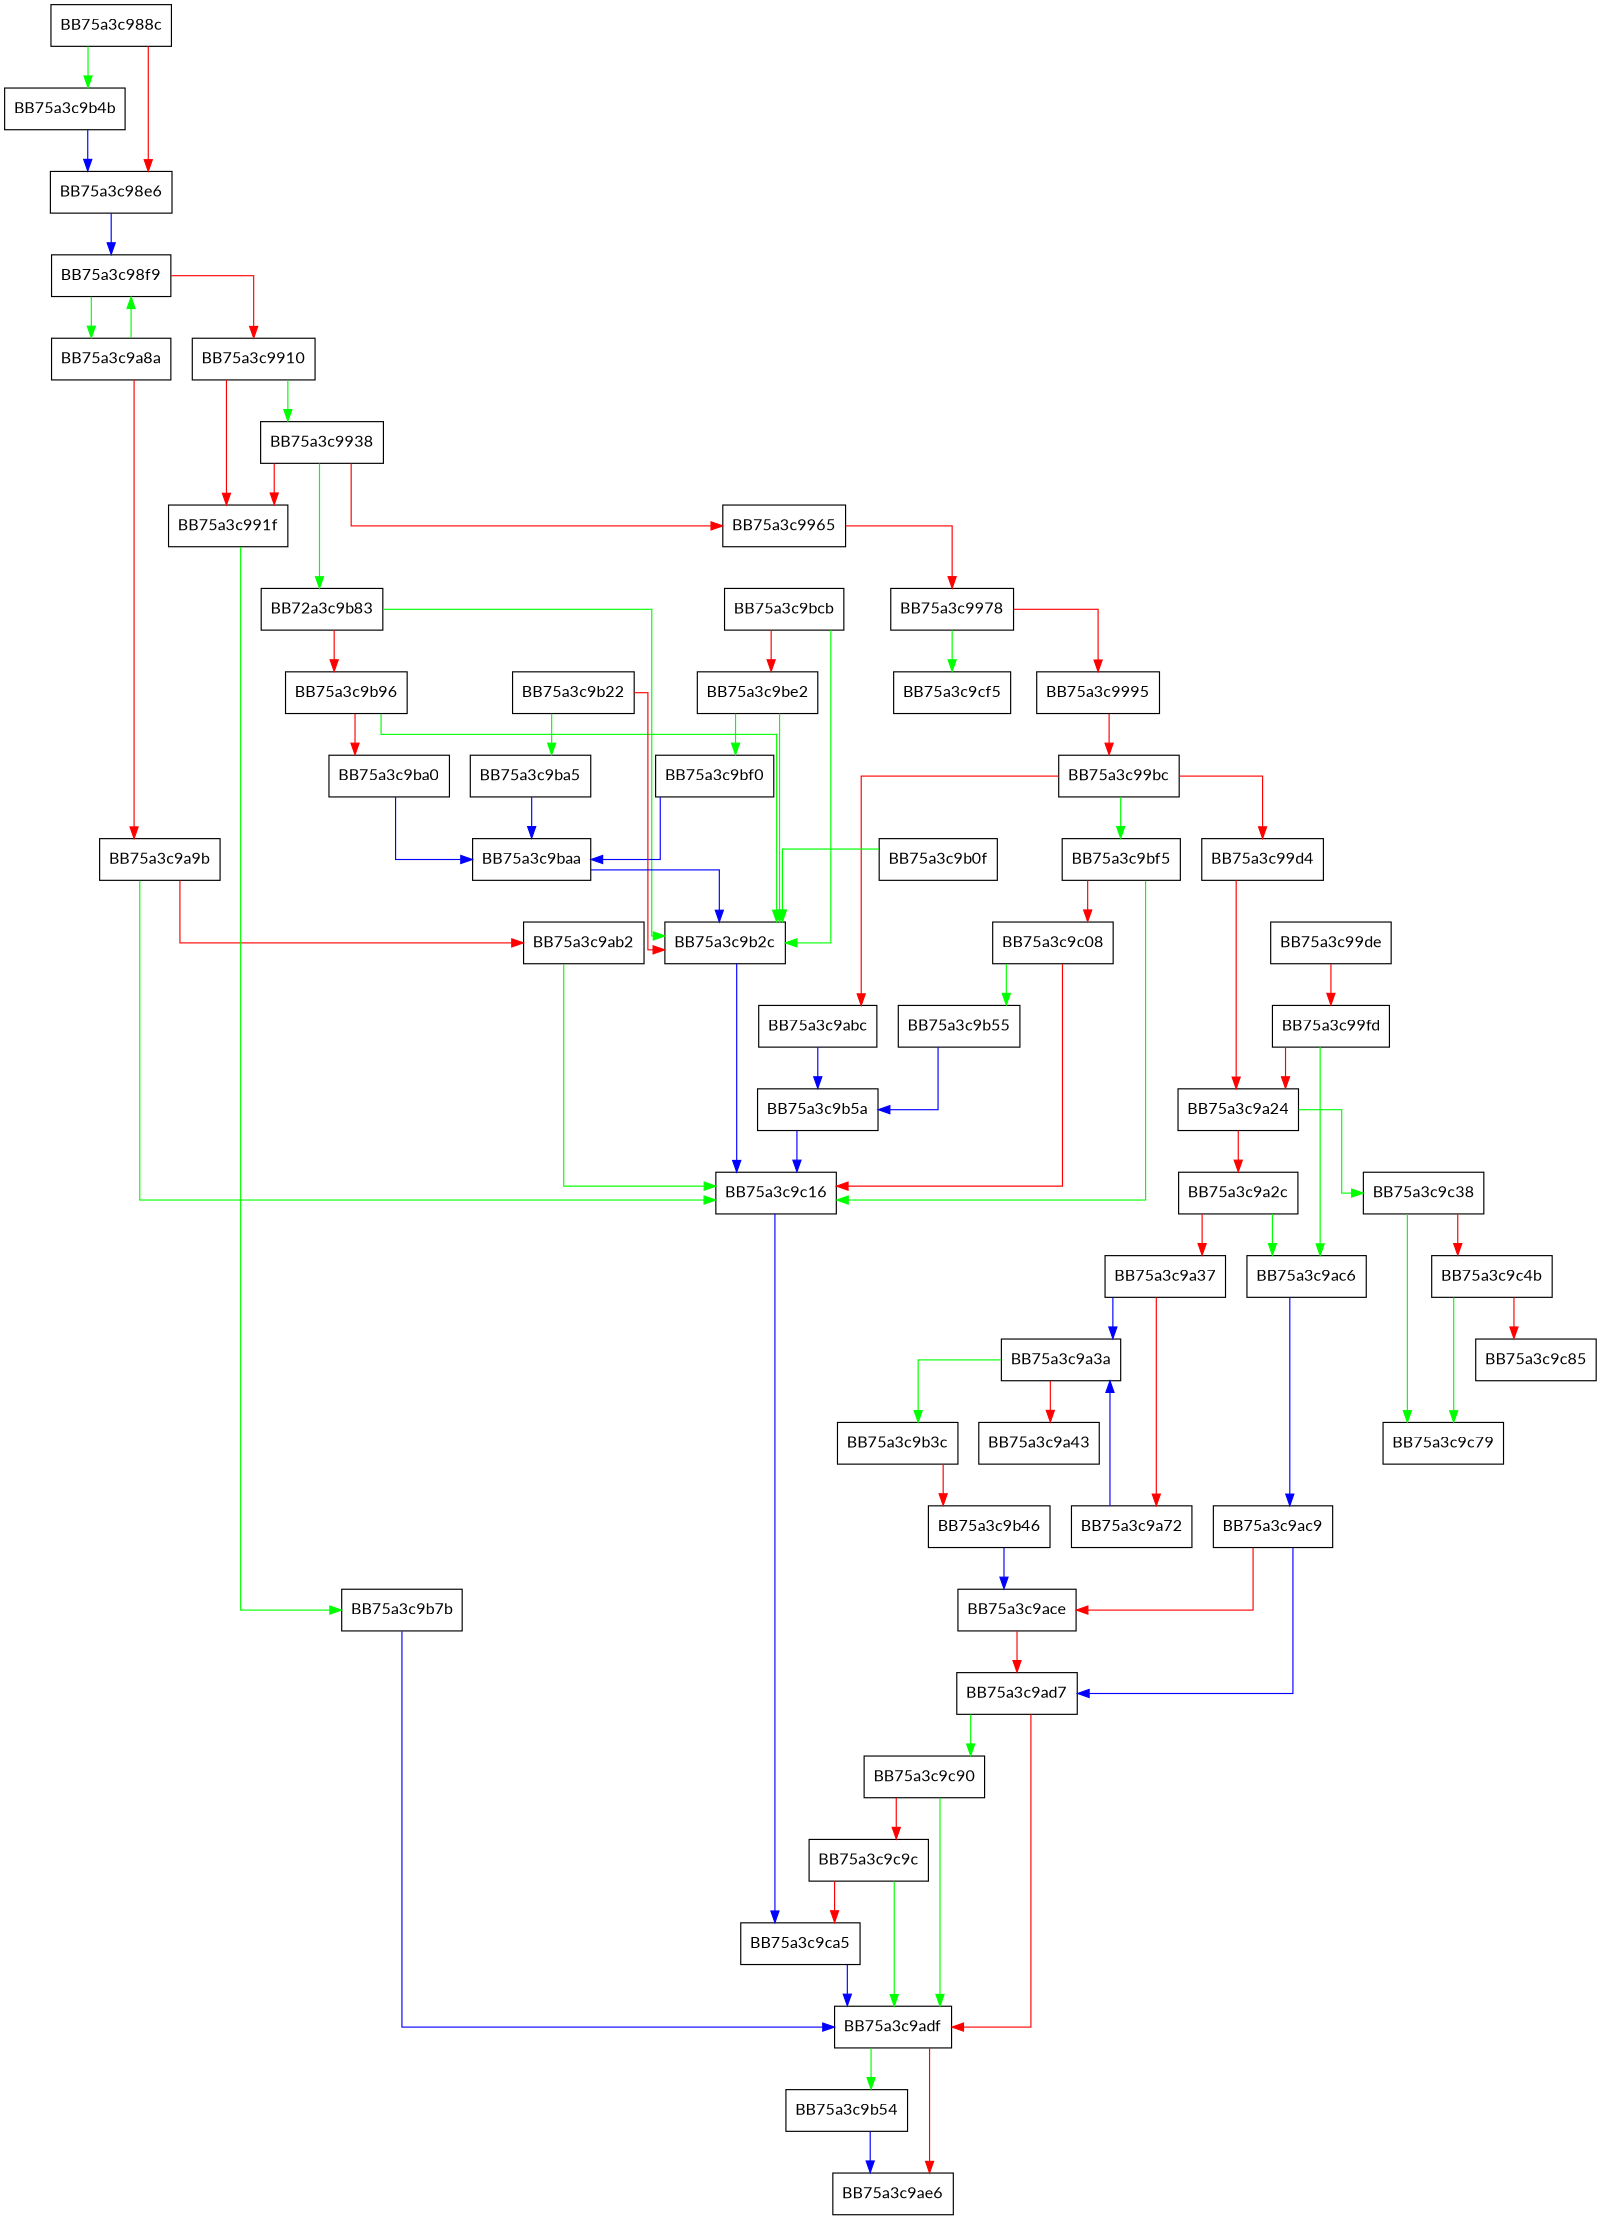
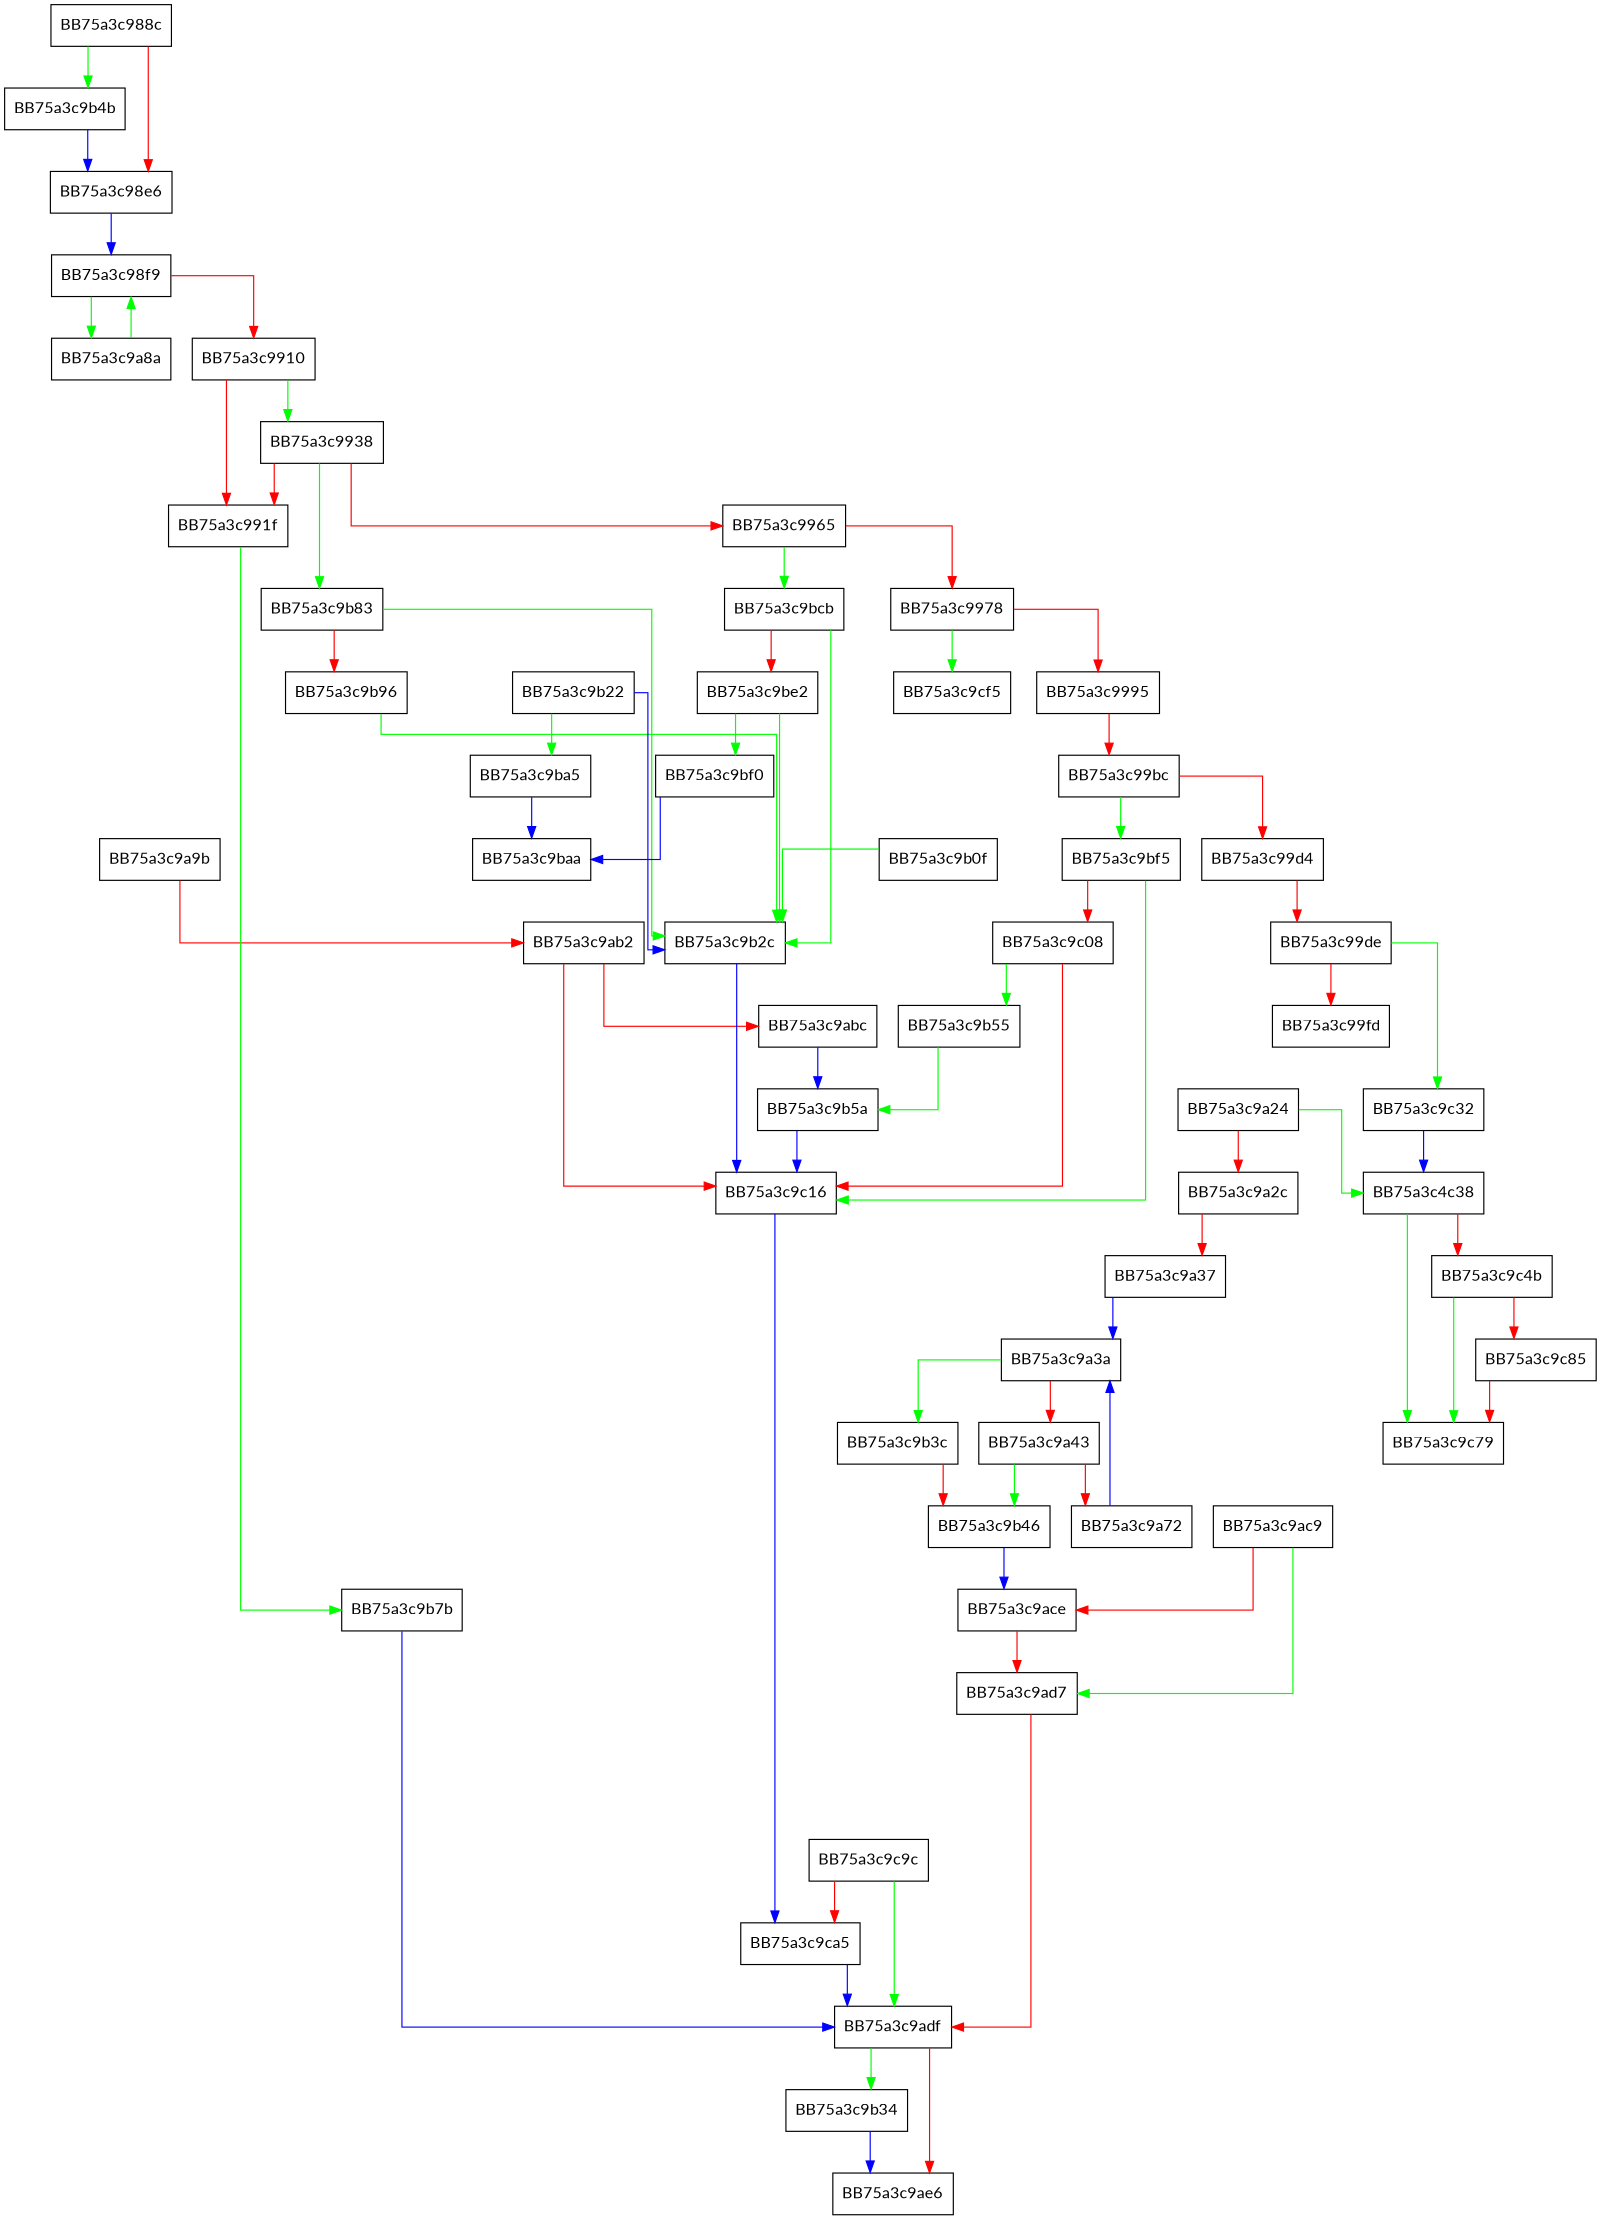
edge "BB75a3c9965" -> "BB75a3c9bcb": added
edge "BB75a3c9a8a" -> "BB75a3c9a9b": removed
node "BB72a3c9b83": label "BB72a3c9b83" -> "BB75a3c9b83"
node "BB75a3c9ba0": removed
edge "BB75a3c99bc" -> "BB75a3c9abc": now "BB75a3c9ab2" -> "BB75a3c9abc"
edge "BB75a3c9b22" -> "BB75a3c9b2c": color red -> blue
edge "BB75a3c9baa" -> "BB75a3c9b2c": removed
edge "BB75a3c99d4" -> "BB75a3c9a24": now "BB75a3c99d4" -> "BB75a3c99de"
edge "BB75a3c99fd" -> "BB75a3c9a24": removed
edge "BB75a3c9b55" -> "BB75a3c9b5a": color blue -> green
node "BB75a3c9c32": added
edge "BB75a3c9ab2" -> "BB75a3c9c16": color green -> red
node "BB75a3c9c38": label "BB75a3c9c38" -> "BB75a3c4c38"
edge "BB75a3c9a9b" -> "BB75a3c9c16": removed
node "BB75a3c9ac6": removed
edge "BB75a3c9a37" -> "BB75a3c9a72": now "BB75a3c9a43" -> "BB75a3c9a72"
edge "BB75a3c9c85" -> "BB75a3c9c79": added
edge "BB75a3c9a43" -> "BB75a3c9b46": added
edge "BB75a3c9ac9" -> "BB75a3c9ad7": color blue -> green
node "BB75a3c9c90": removed
node "BB75a3c9b54": label "BB75a3c9b54" -> "BB75a3c9b34"
